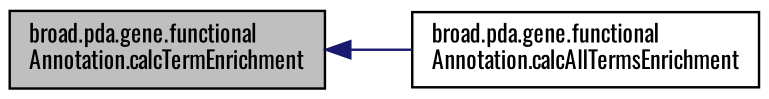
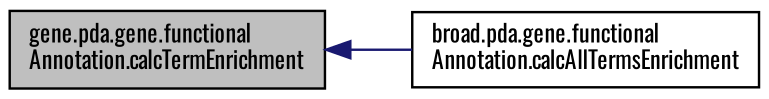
node "broad.pda.gene.functional Annotation.calcTermEnrichment": label "broad.pda.gene.functional Annotation.calcTermEnrichment" -> "gene.pda.gene.functional Annotation.calcTermEnrichment"
